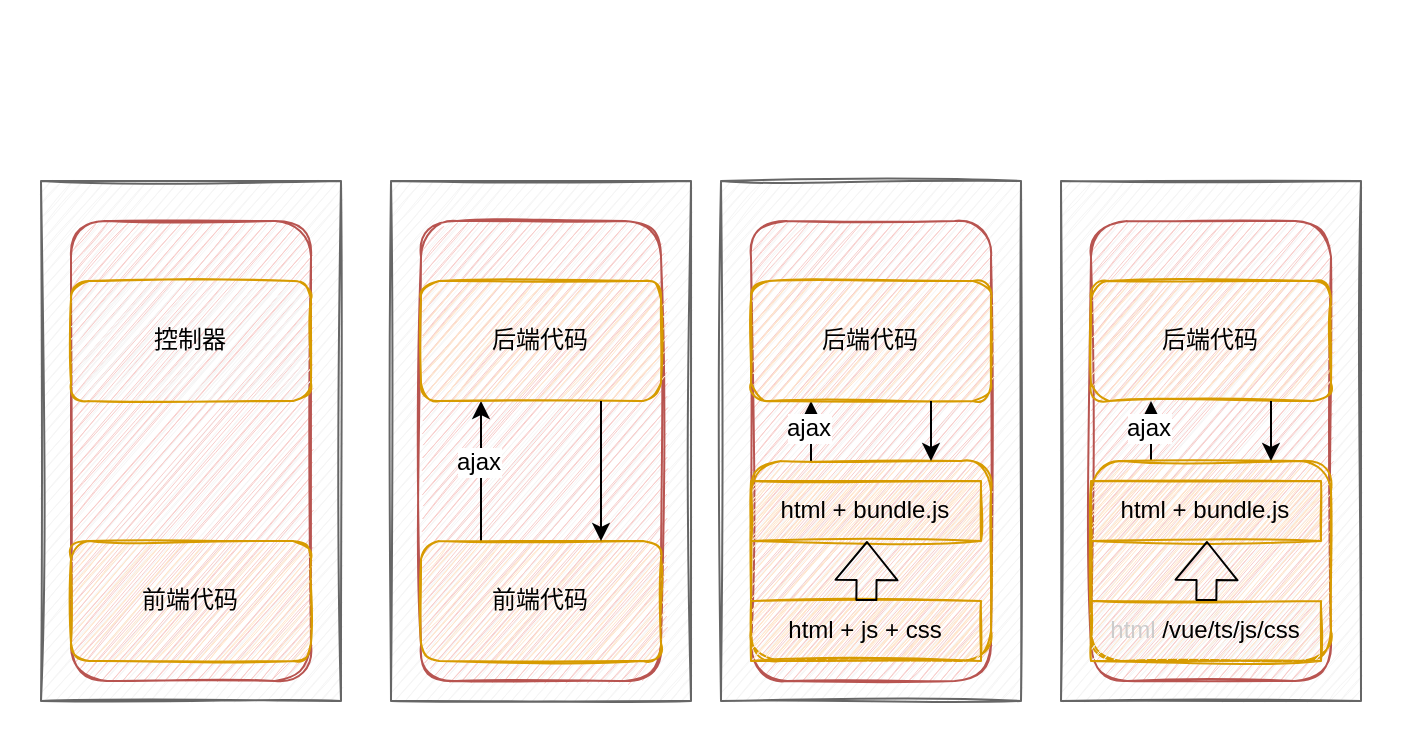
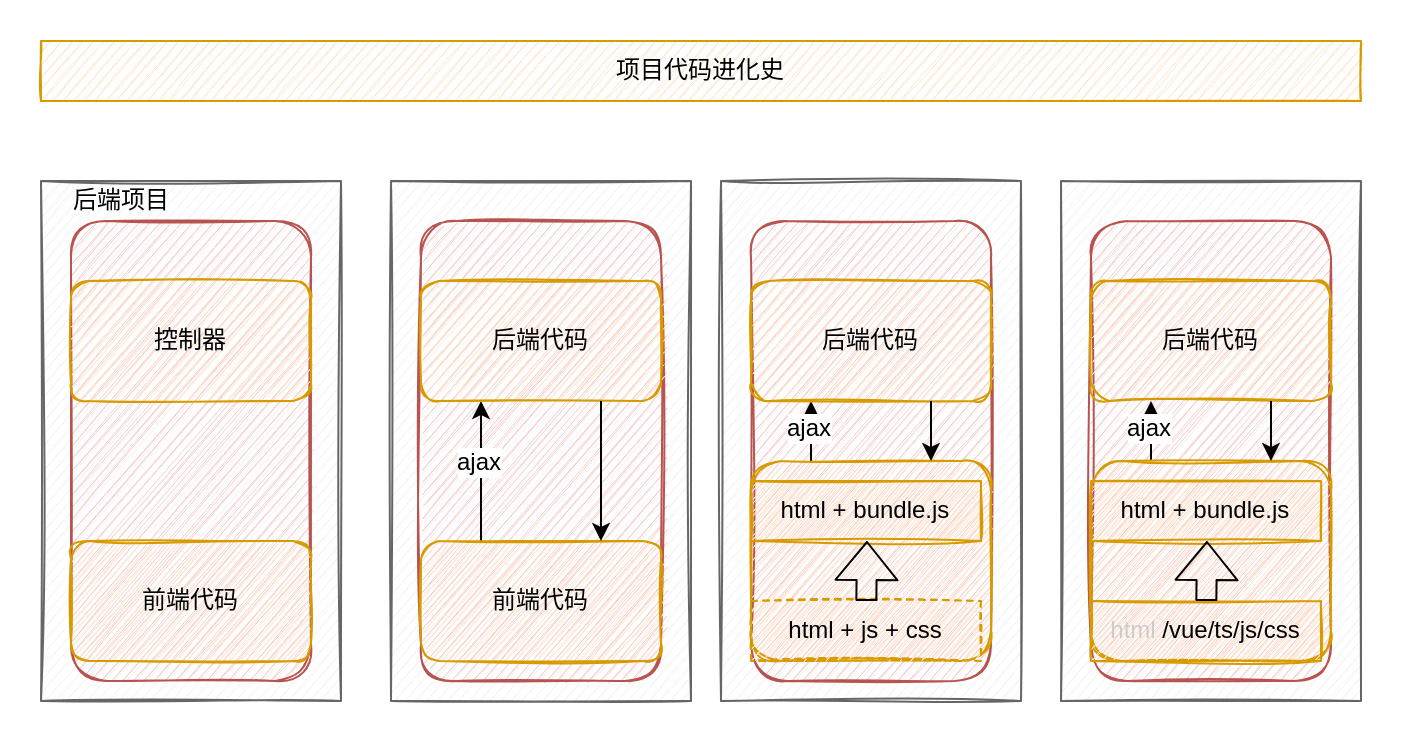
node "项目代码进化史": added
node "后端项目": added
node "控制器": fillcolor #f5f5f5 -> #ffe6cc
node "html + js + css": style solid -> dashed
node "html /vue/ts/js/css": fillcolor #f5f5f5 -> #ffe6cc
